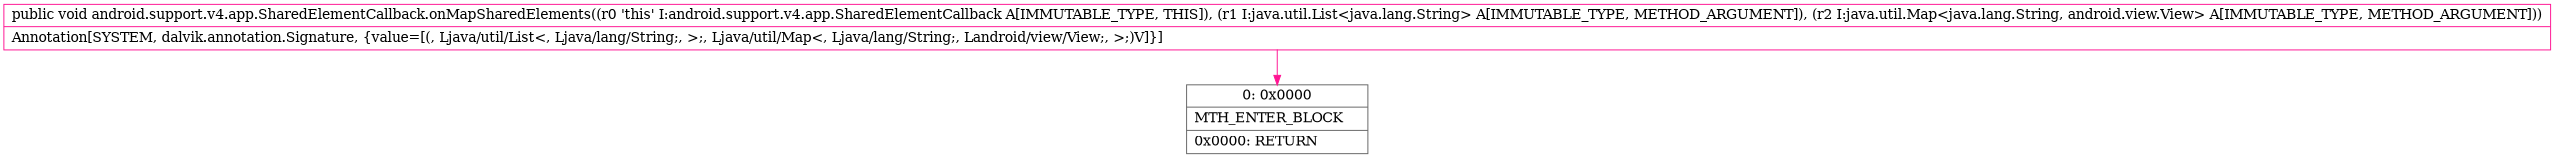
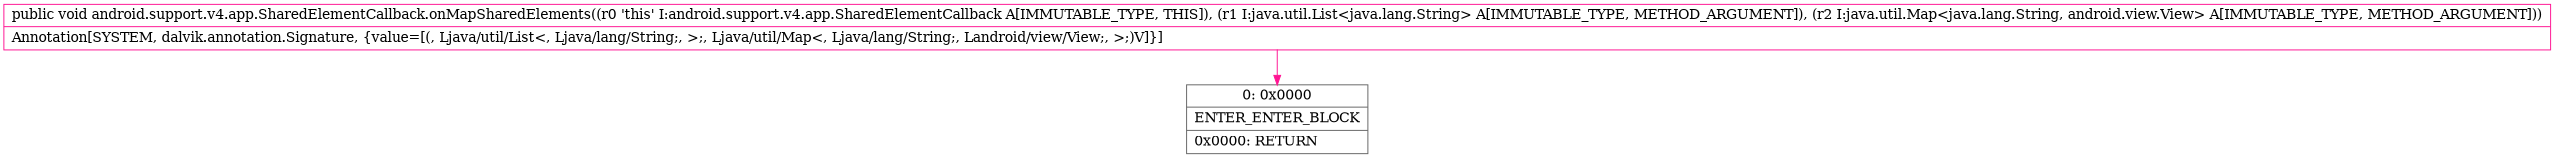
node "0: 0x0000": text "MTH_ENTER_BLOCK" -> "ENTER_ENTER_BLOCK"
